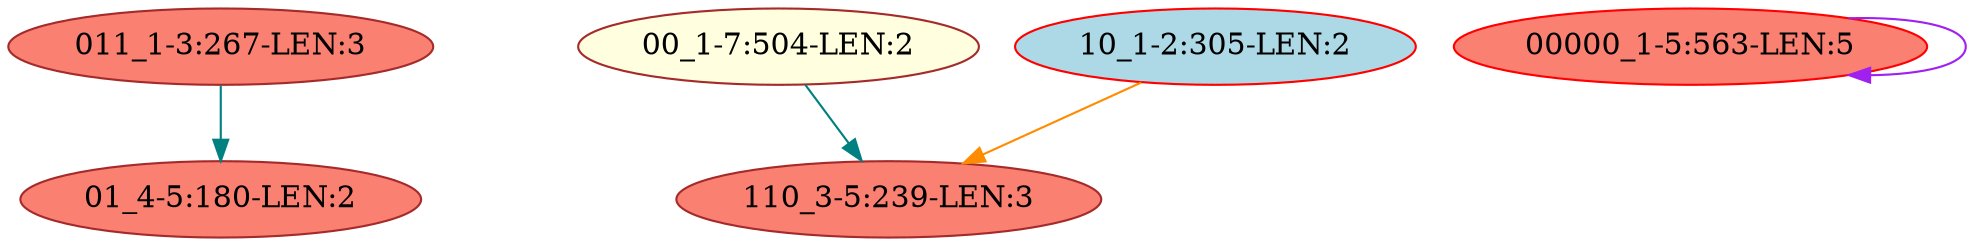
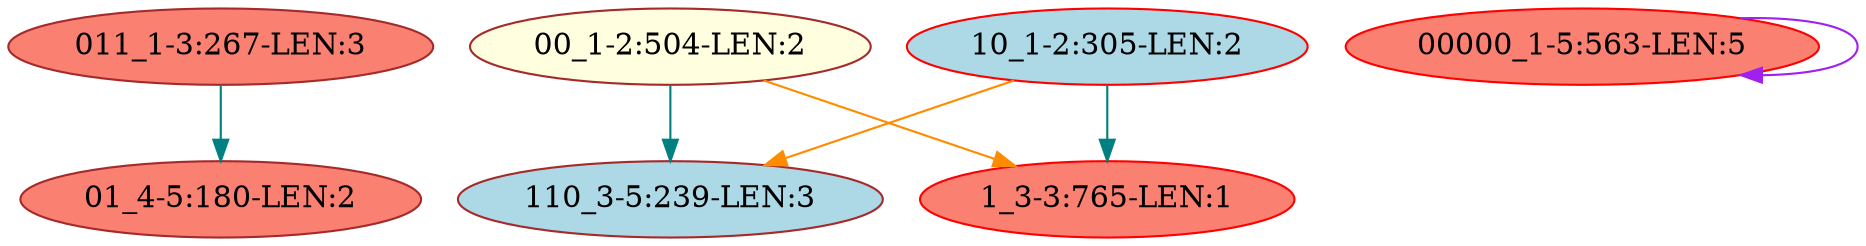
node "00_1-7:504-LEN:2": label "00_1-7:504-LEN:2" -> "00_1-2:504-LEN:2"
node "110_3-5:239-LEN:3": fillcolor salmon -> lightblue
node "1_3-3:765-LEN:1": added
